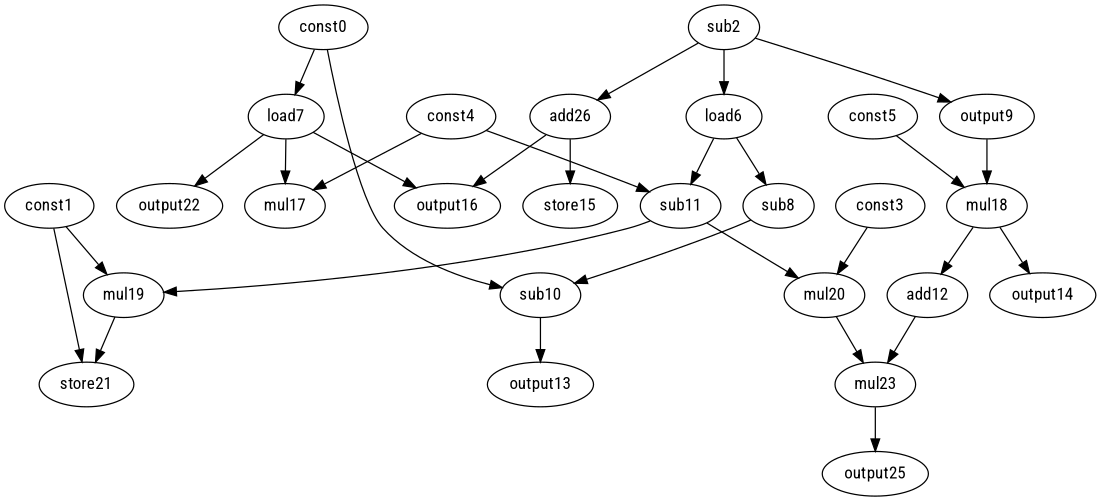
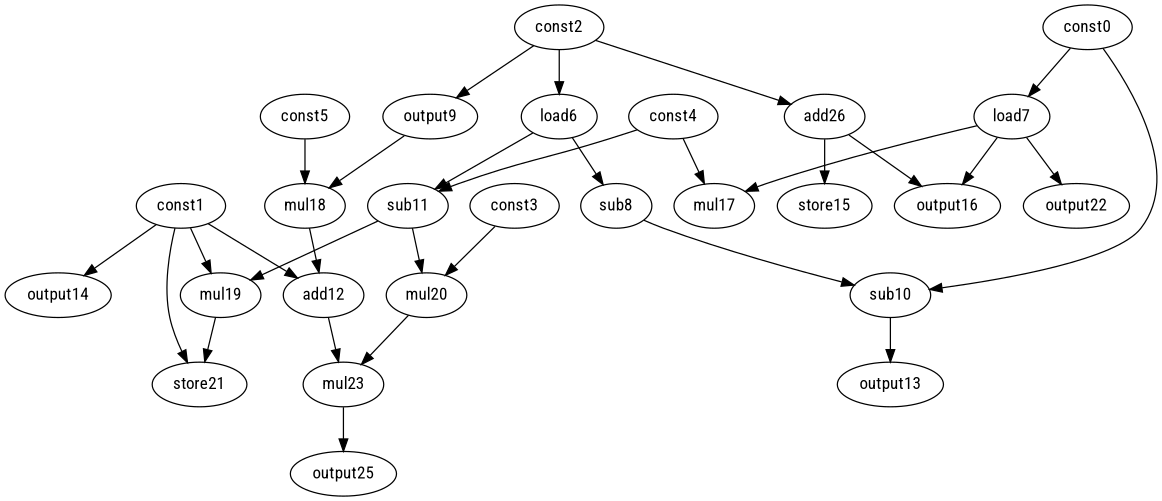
node "sub2": label "sub2" -> "const2"
edge "mul18" -> "output14": now "const1" -> "output14"
edge "const1" -> "add12": added
